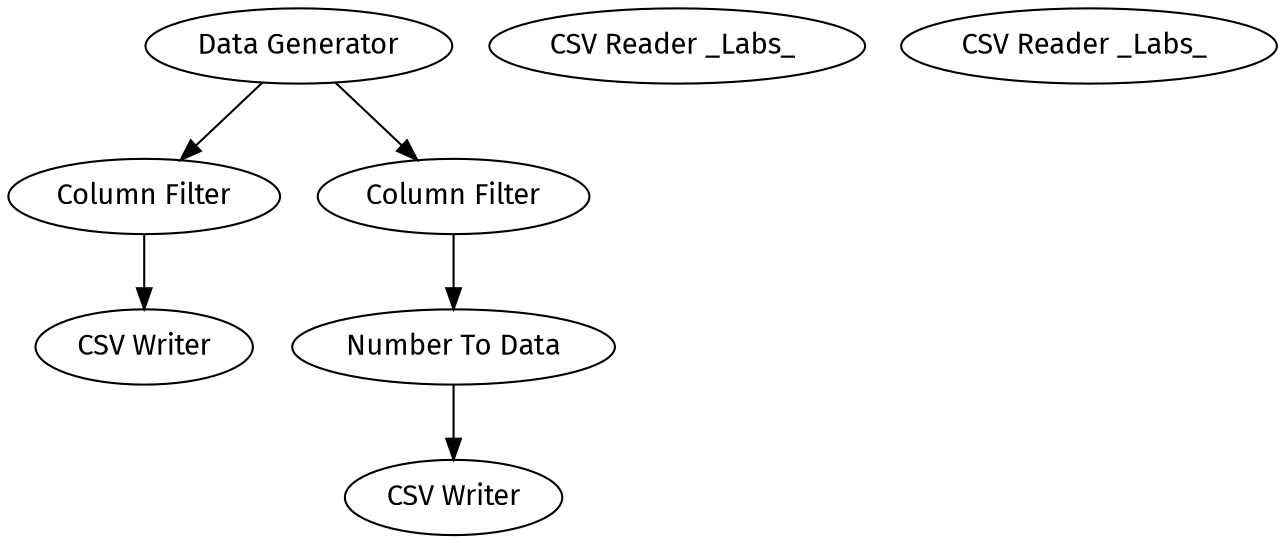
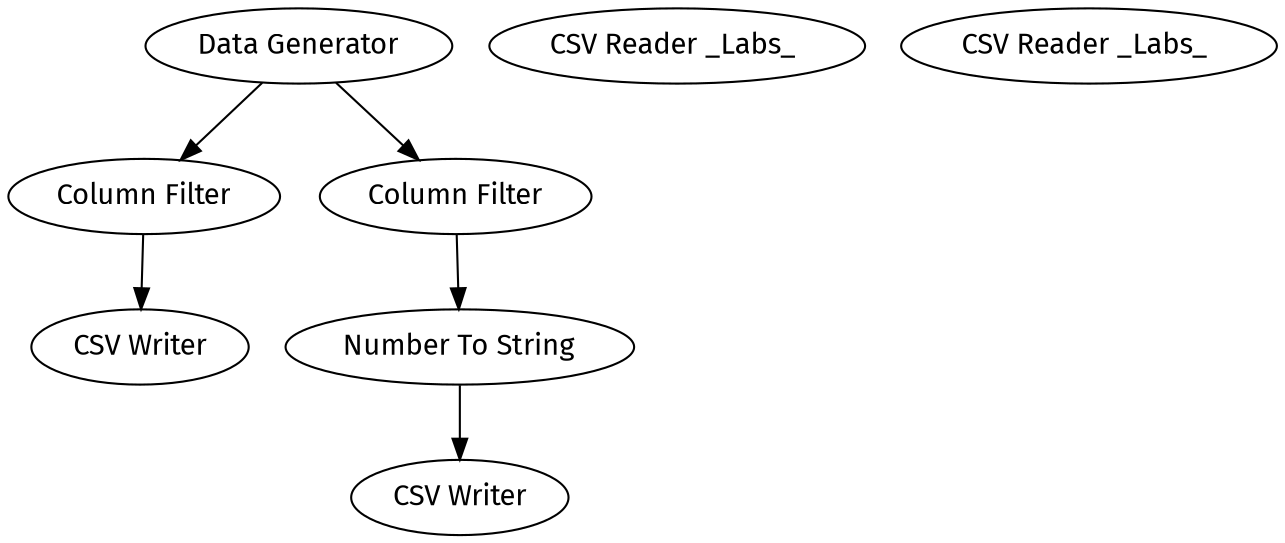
node "Number To Data": label "Number To Data" -> "Number To String"
